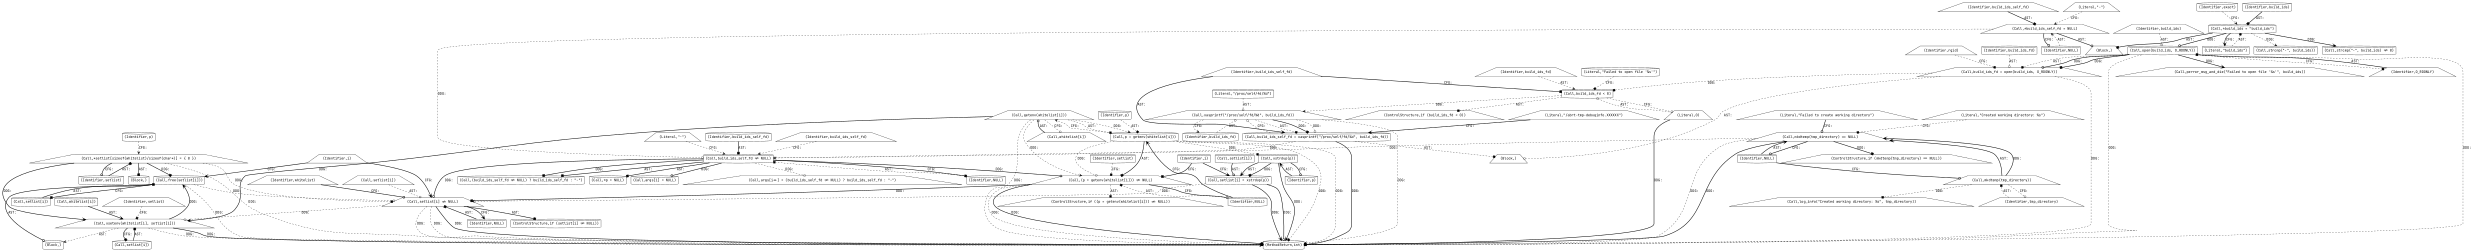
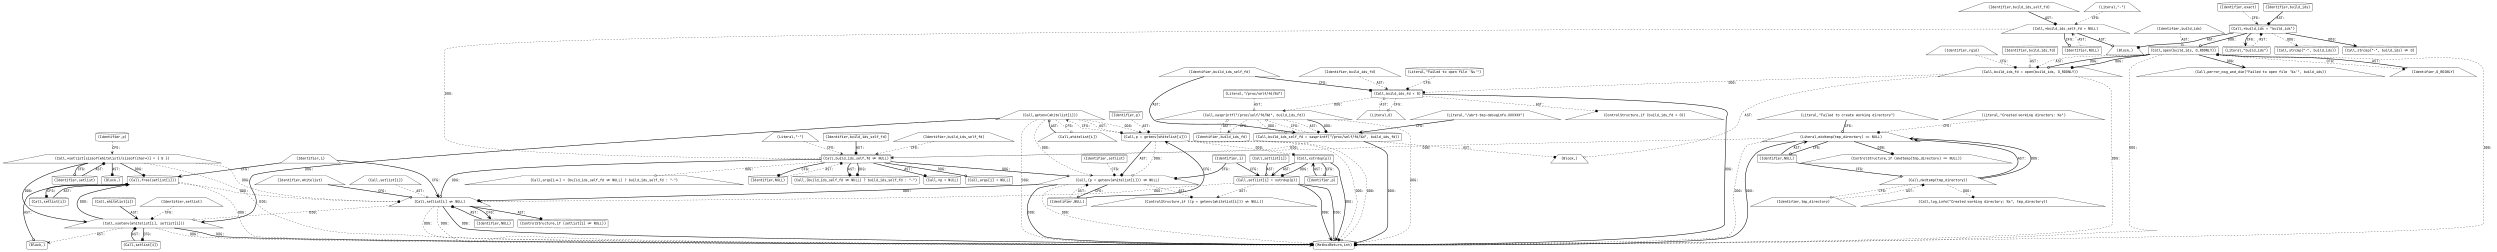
node "(Call,mkdtemp(tmp_directory) == NULL)": label "(Call,mkdtemp(tmp_directory) == NULL)" -> "(Literal,mkdtemp(tmp_directory) == NULL)"
edge "(Call,setlist[i] = xstrdup(p))" -> "(ControlStructure,if ((p = getenv(whitelist[i])) != NULL))": added, label "AST:"
edge "(Literal,0)" -> "(MethodReturn,int)": now "(Call,build_ids_fd < 0)" -> "(MethodReturn,int)"
